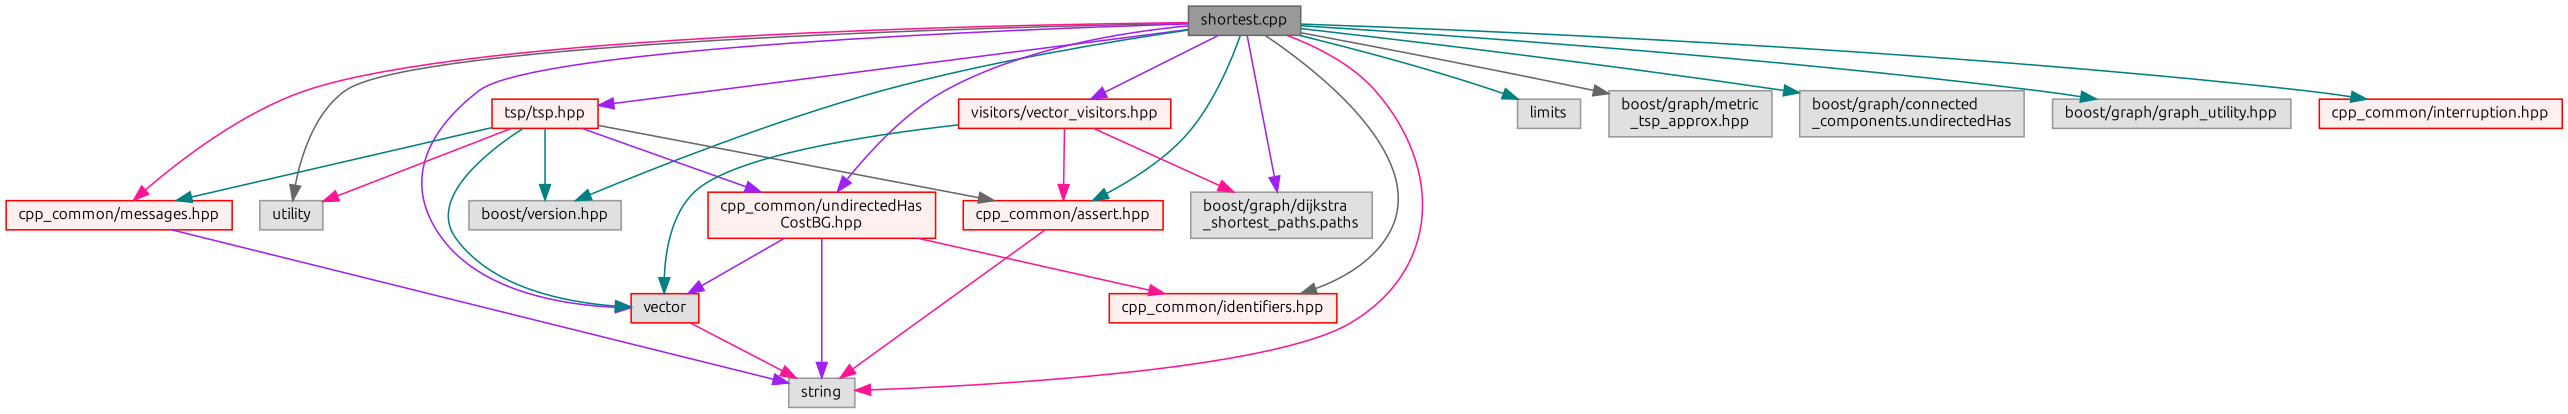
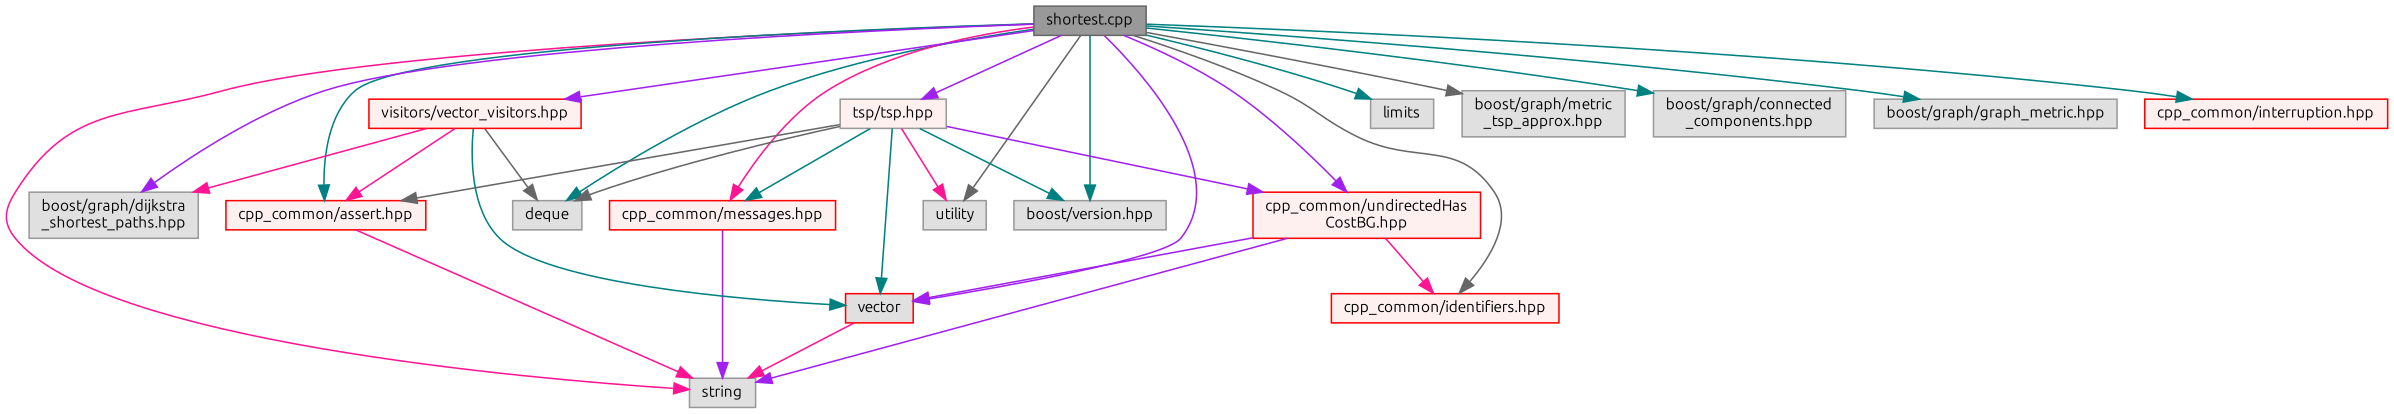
node "tsp/tsp.hpp": color red -> grey60
node "boost/graph/connected _components.undirectedHas": label "boost/graph/connected _components.undirectedHas" -> "boost/graph/connected _components.hpp"
node "boost/graph/graph_utility.hpp": label "boost/graph/graph_utility.hpp" -> "boost/graph/graph_metric.hpp"
node "deque": added
node "boost/graph/dijkstra _shortest_paths.paths": label "boost/graph/dijkstra _shortest_paths.paths" -> "boost/graph/dijkstra _shortest_paths.hpp"
